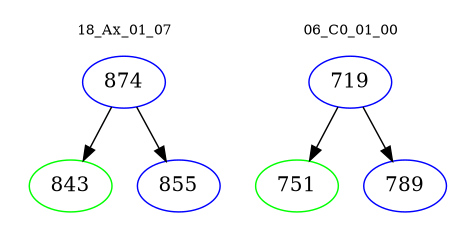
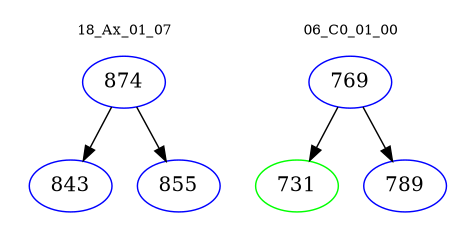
node "719": label "719" -> "769"
node "843": color green -> blue
node "751": label "751" -> "731"
